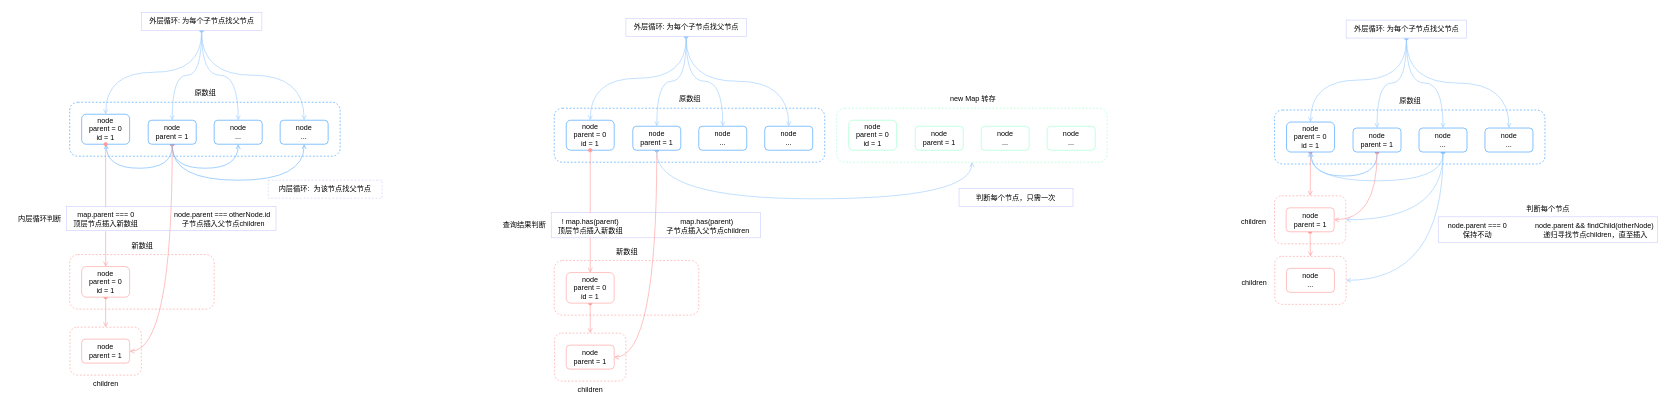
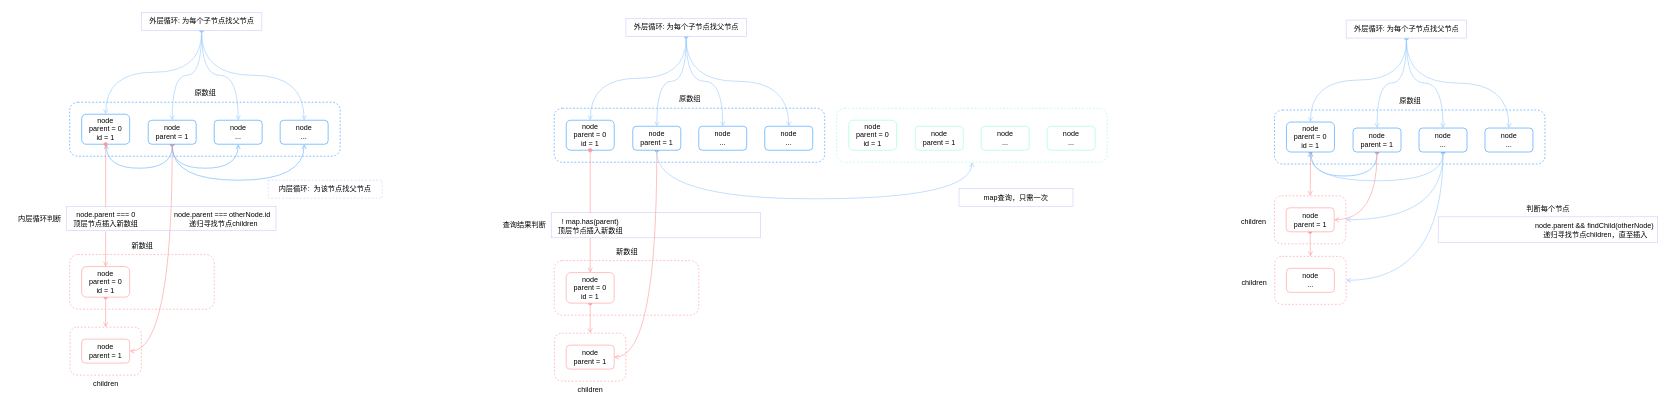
node "new Map 转存": removed
node "判断每个节点，只需一次": label "判断每个节点，只需一次" -> "map查询，只需一次"
node "map.parent === 0 顶层节点插入新数组": label "map.parent === 0 顶层节点插入新数组" -> "node.parent === 0 顶层节点插入新数组"
node "node.parent === otherNode.id 子节点插入父节点children": label "node.parent === otherNode.id 子节点插入父节点children" -> "node.parent === otherNode.id 递归寻找节点children"
node "map.has(parent) 子节点插入父节点children": removed
node "node.parent === 0 保持不动": removed
